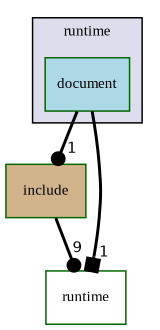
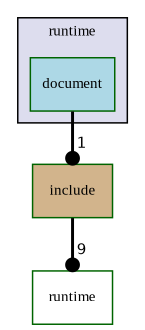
edge "document" -> "runtime": removed
